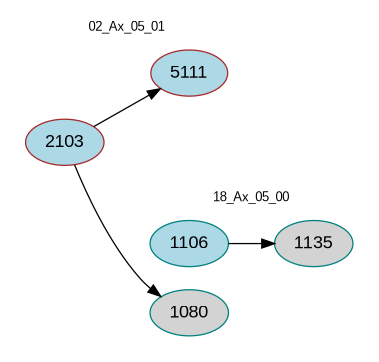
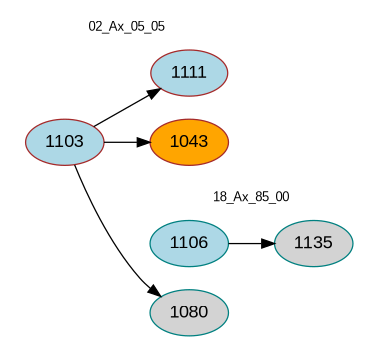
cluster "02_Ax_05_01": label "02_Ax_05_01" -> "02_Ax_05_05"
node "5111": label "5111" -> "1111"
node "2103": label "2103" -> "1103"
node "1043": added
cluster "18_Ax_05_00": label "18_Ax_05_00" -> "18_Ax_85_00"
